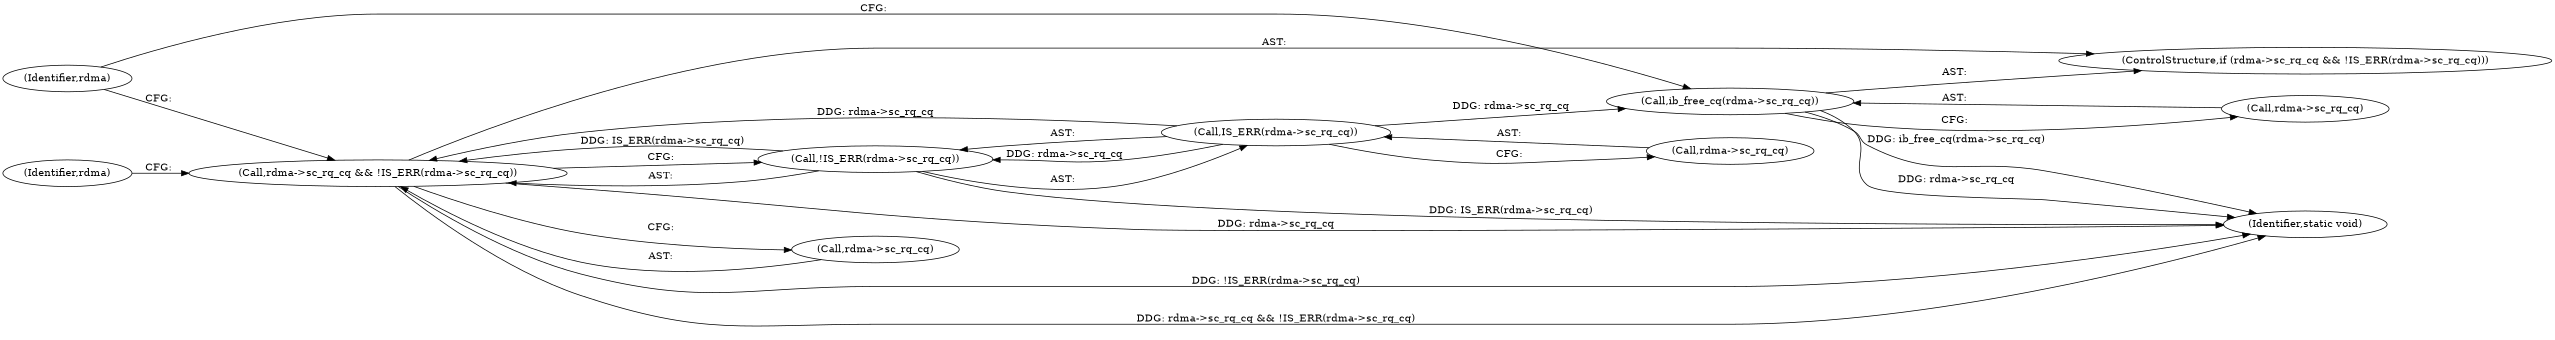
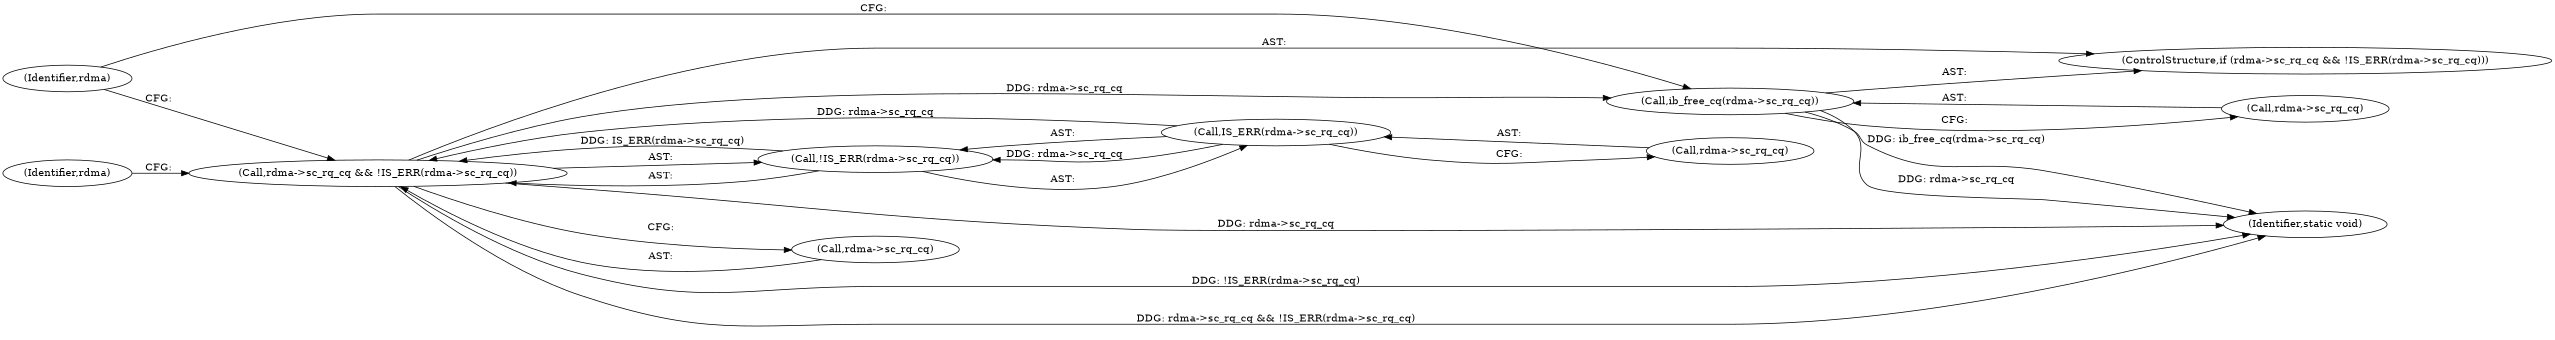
edge "(Call,IS_ERR(rdma->sc_rq_cq))" -> "(Call,ib_free_cq(rdma->sc_rq_cq))": now "(Call,rdma->sc_rq_cq && !IS_ERR(rdma->sc_rq_cq))" -> "(Call,ib_free_cq(rdma->sc_rq_cq))"
edge "(Call,rdma->sc_rq_cq && !IS_ERR(rdma->sc_rq_cq))" -> "(Call,!IS_ERR(rdma->sc_rq_cq))": label "CFG: " -> "AST: "
edge "(Call,!IS_ERR(rdma->sc_rq_cq))" -> "(Identifier,static void)": removed, label "DDG: IS_ERR(rdma->sc_rq_cq)"
